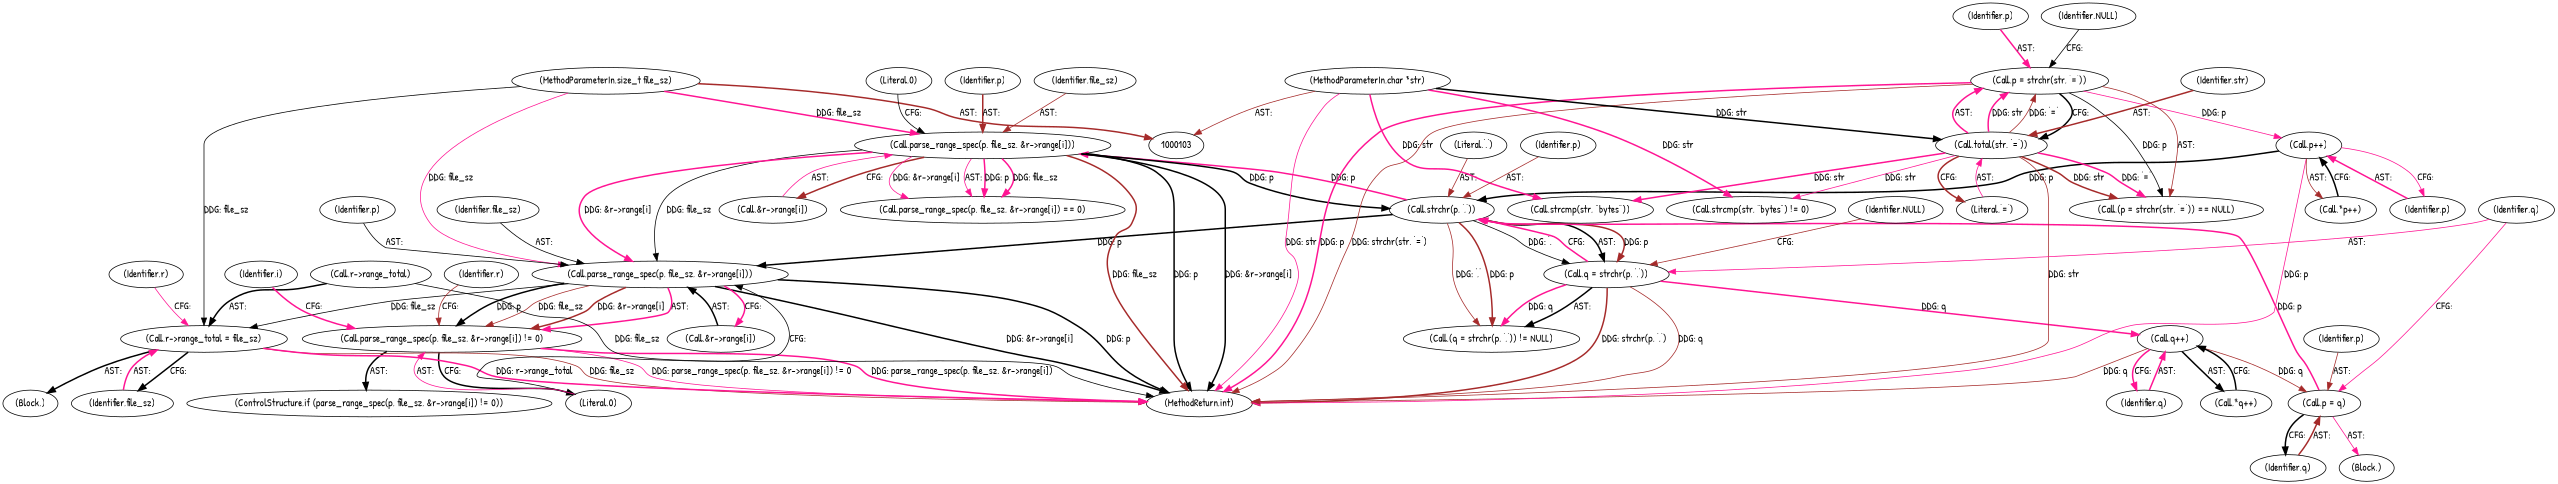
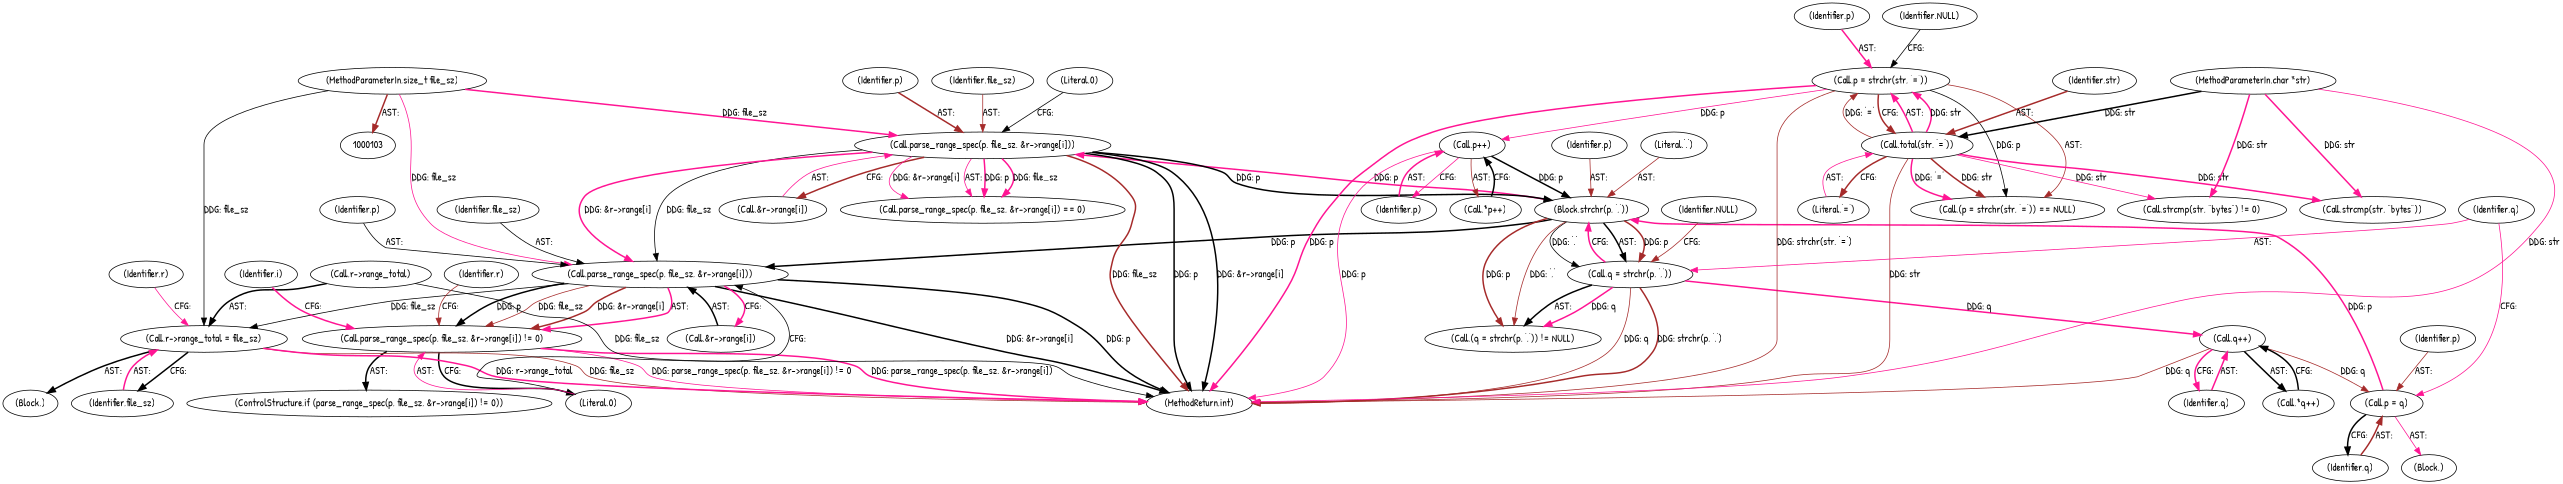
edge "(MethodParameterIn,char *str)" -> "1000103": removed, label "AST:"
edge "(Call,p = strchr(str, '='))" -> "(Call,total(str, '='))": color black -> brown
node "(Call,strchr(p, ','))": label "(Call,strchr(p, ','))" -> "(Block,strchr(p, ','))"
